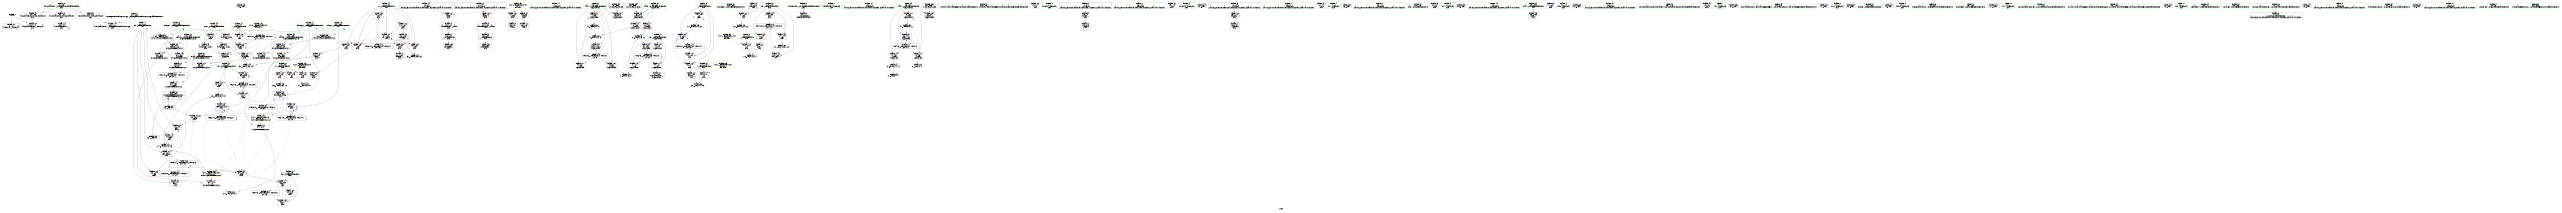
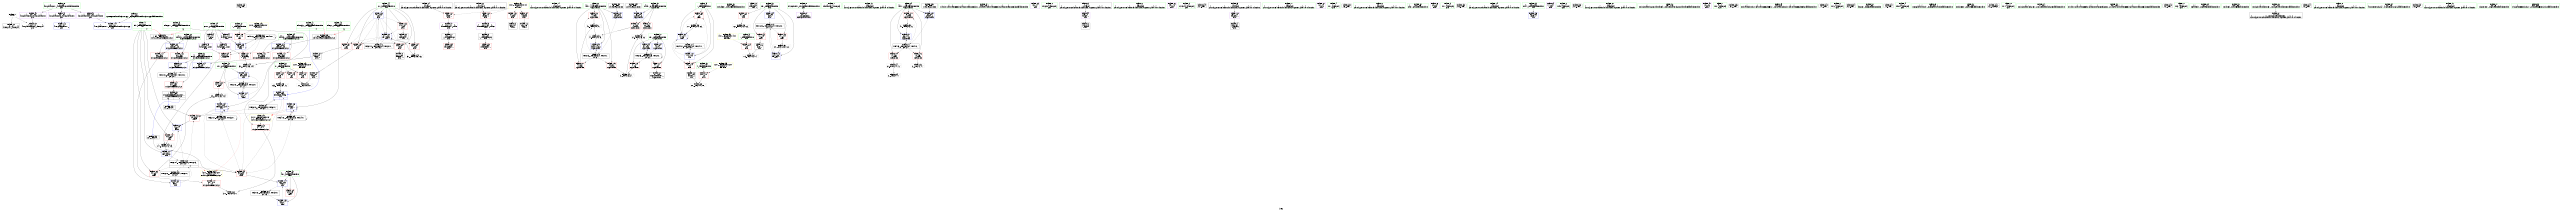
node "NodeID: 342": text "167 = PHI()" -> "167 = GLOBAL()"
